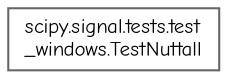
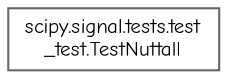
node "scipy.signal.tests.test _windows.TestNuttall": label "scipy.signal.tests.test _windows.TestNuttall" -> "scipy.signal.tests.test _test.TestNuttall"
